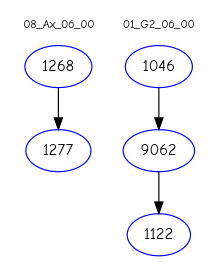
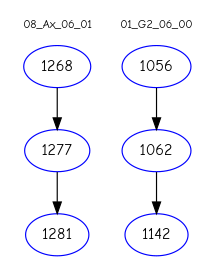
cluster "08_Ax_06_00": label "08_Ax_06_00" -> "08_Ax_06_01"
node "1046": label "1046" -> "1056"
node "9062": label "9062" -> "1062"
node "1281": added
node "1122": label "1122" -> "1142"
